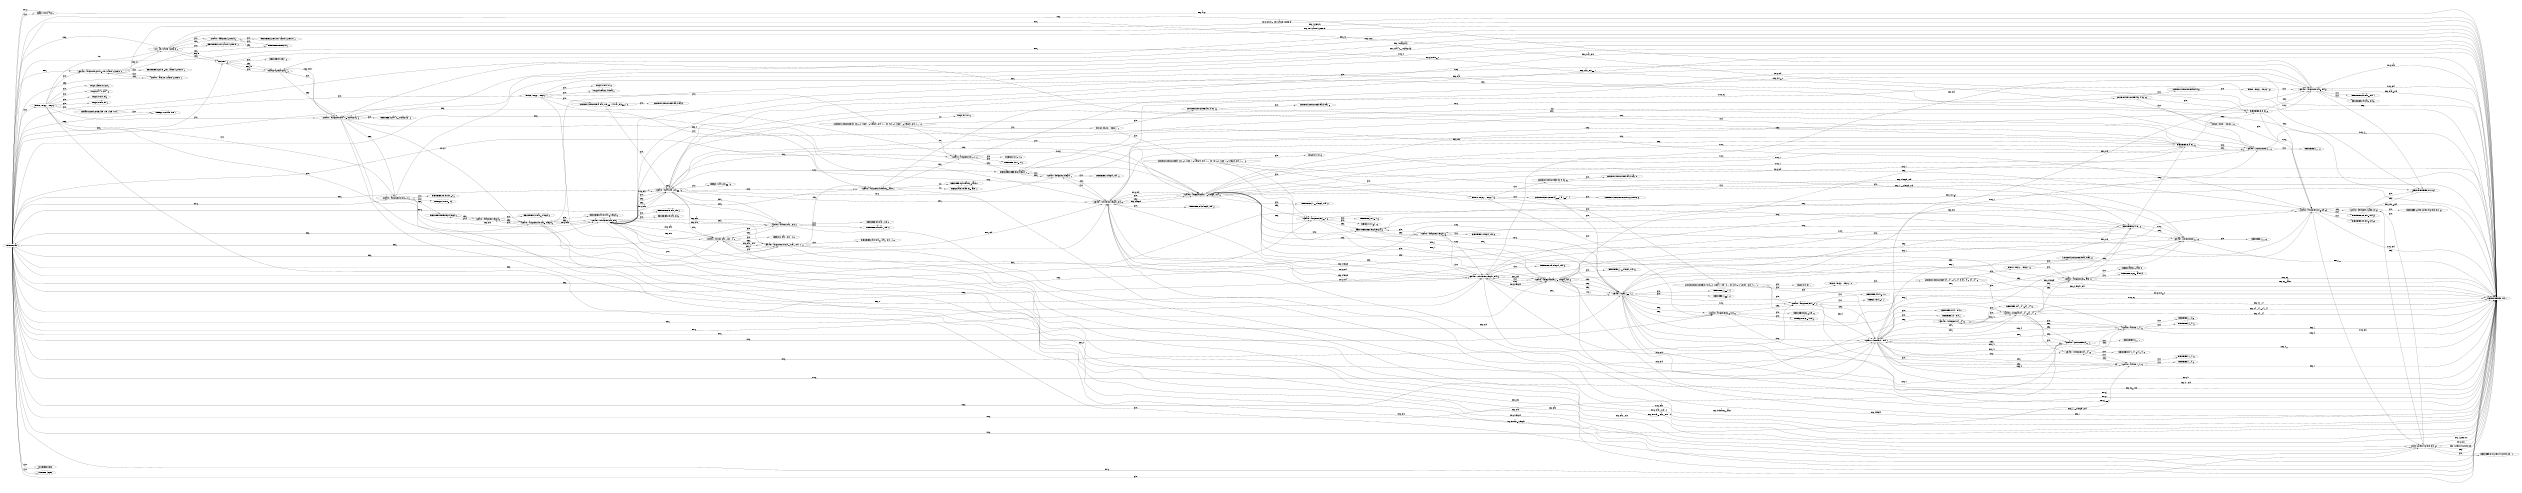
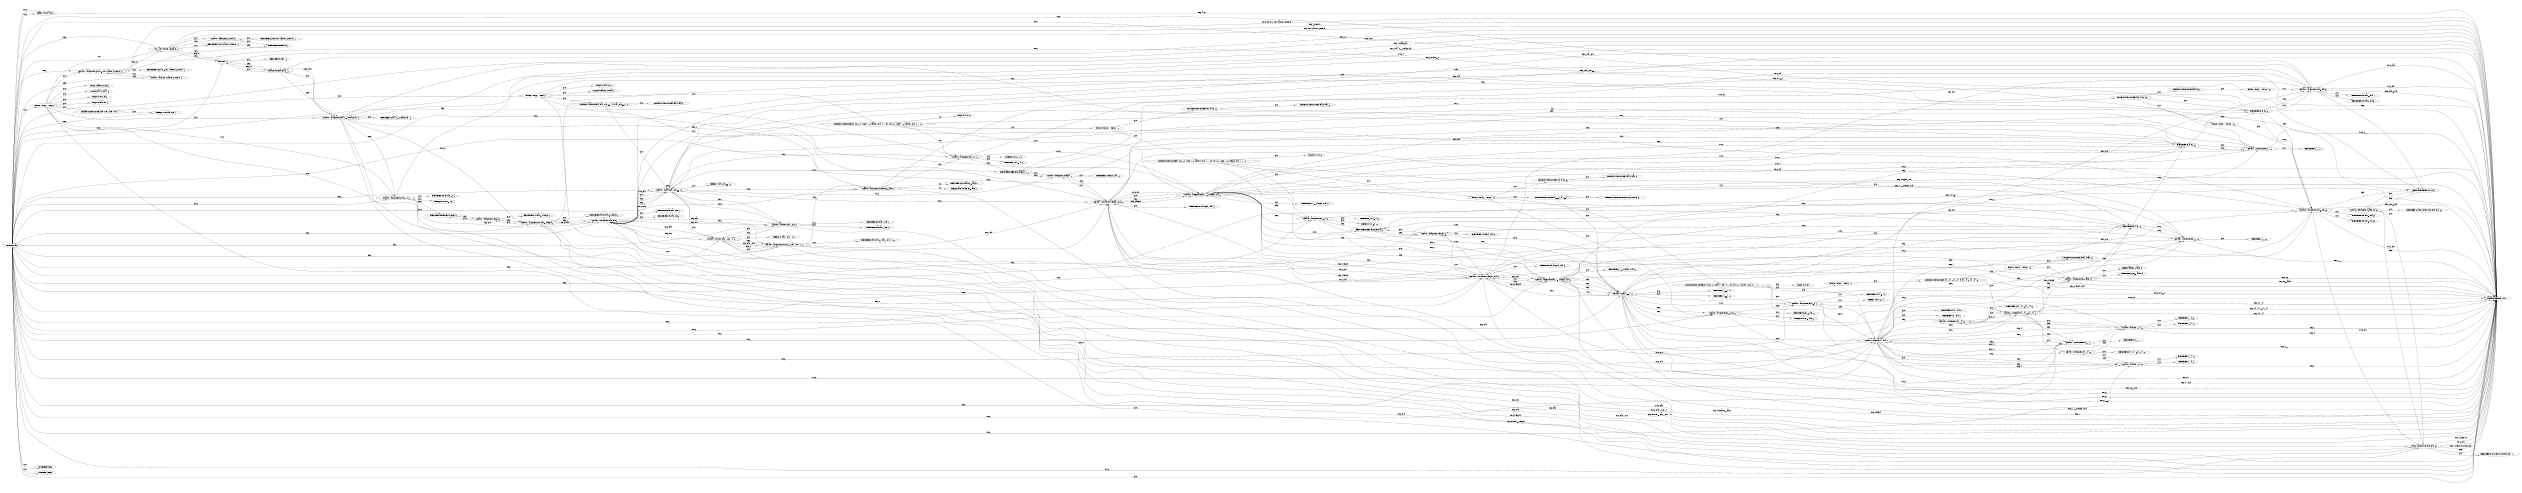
edge "(<operator>.equals,max - min == 1)" -> "(<operator>.lessEqualsThan,i <= x.length - mid)": removed, label "CDG:"
edge "(<operator>.assignment,min = mid)" -> "(<operator>.fieldAccess,System.out)": now "(<operator>.assignment,min = mid)" -> "(FIELD_IDENTIFIER,out,out)"
